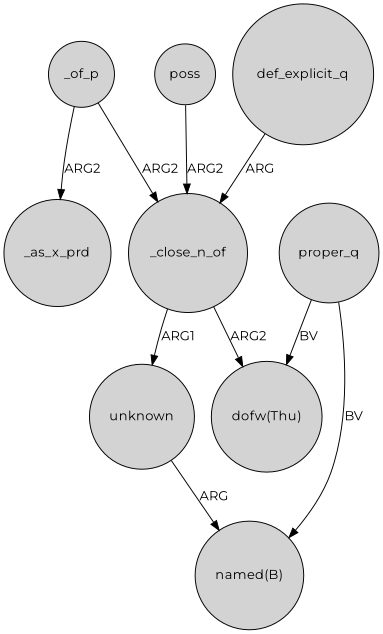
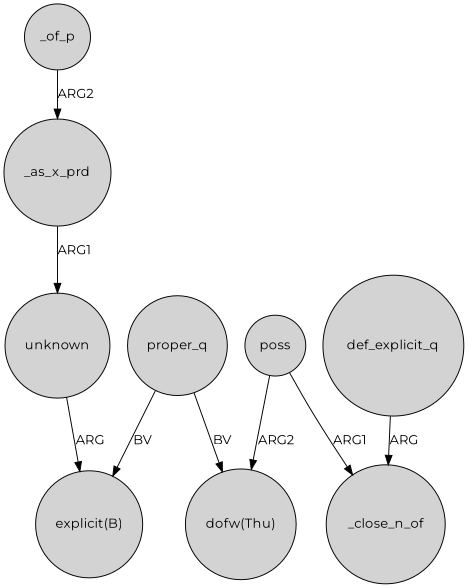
edge "_of_p" -> "_close_n_of": removed, label "ARG2"
edge "poss" -> "_close_n_of": label "ARG2" -> "ARG1"
edge "_close_n_of" -> "unknown": now "_as_x_prd" -> "unknown"
edge "_close_n_of" -> "dofw(Thu)": now "poss" -> "dofw(Thu)"
node "named(B)": label "named(B)" -> "explicit(B)"
